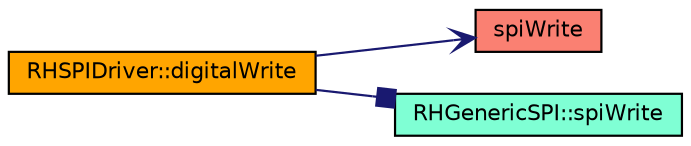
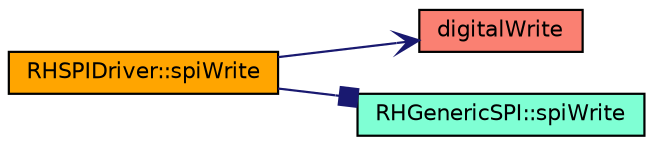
node "spiWrite": label "spiWrite" -> "digitalWrite"
node "RHSPIDriver::digitalWrite": label "RHSPIDriver::digitalWrite" -> "RHSPIDriver::spiWrite"
